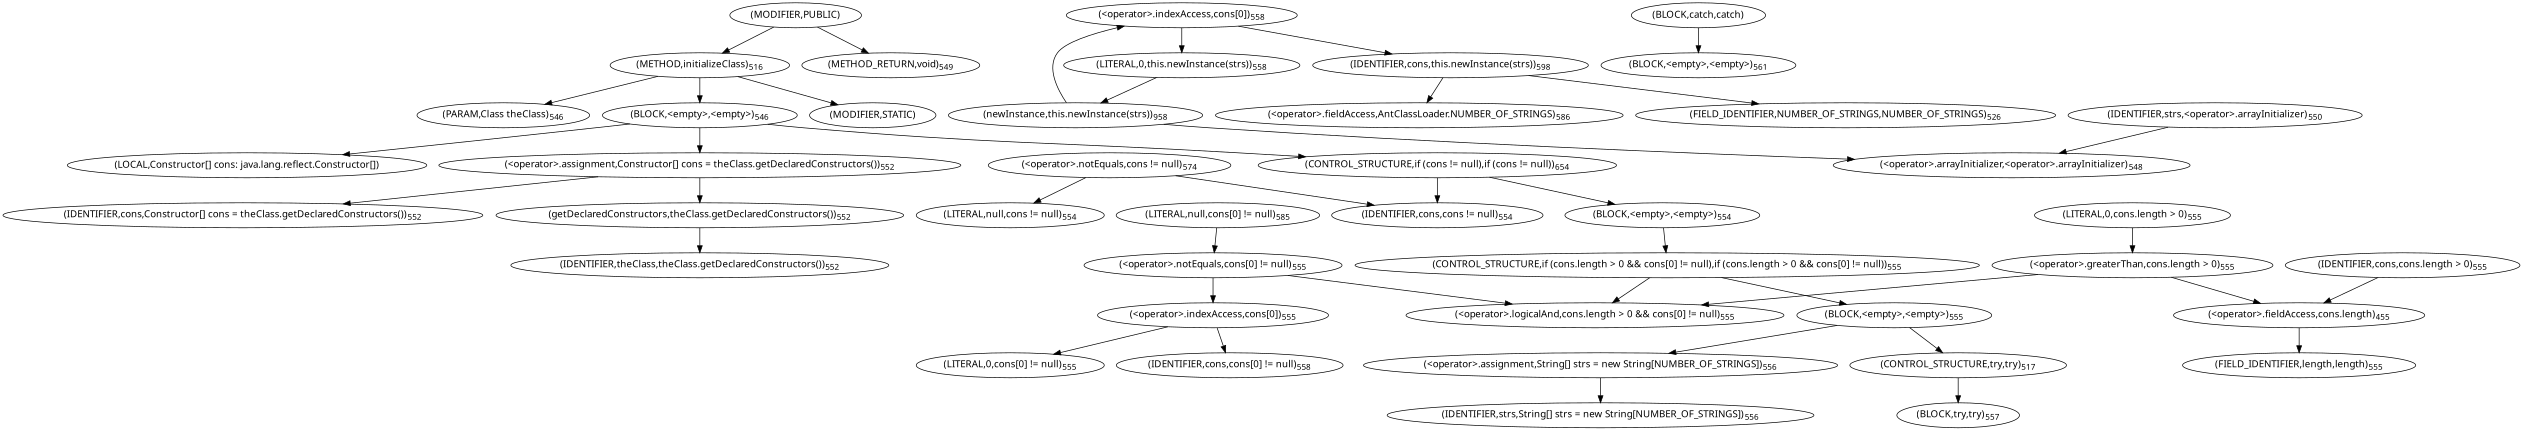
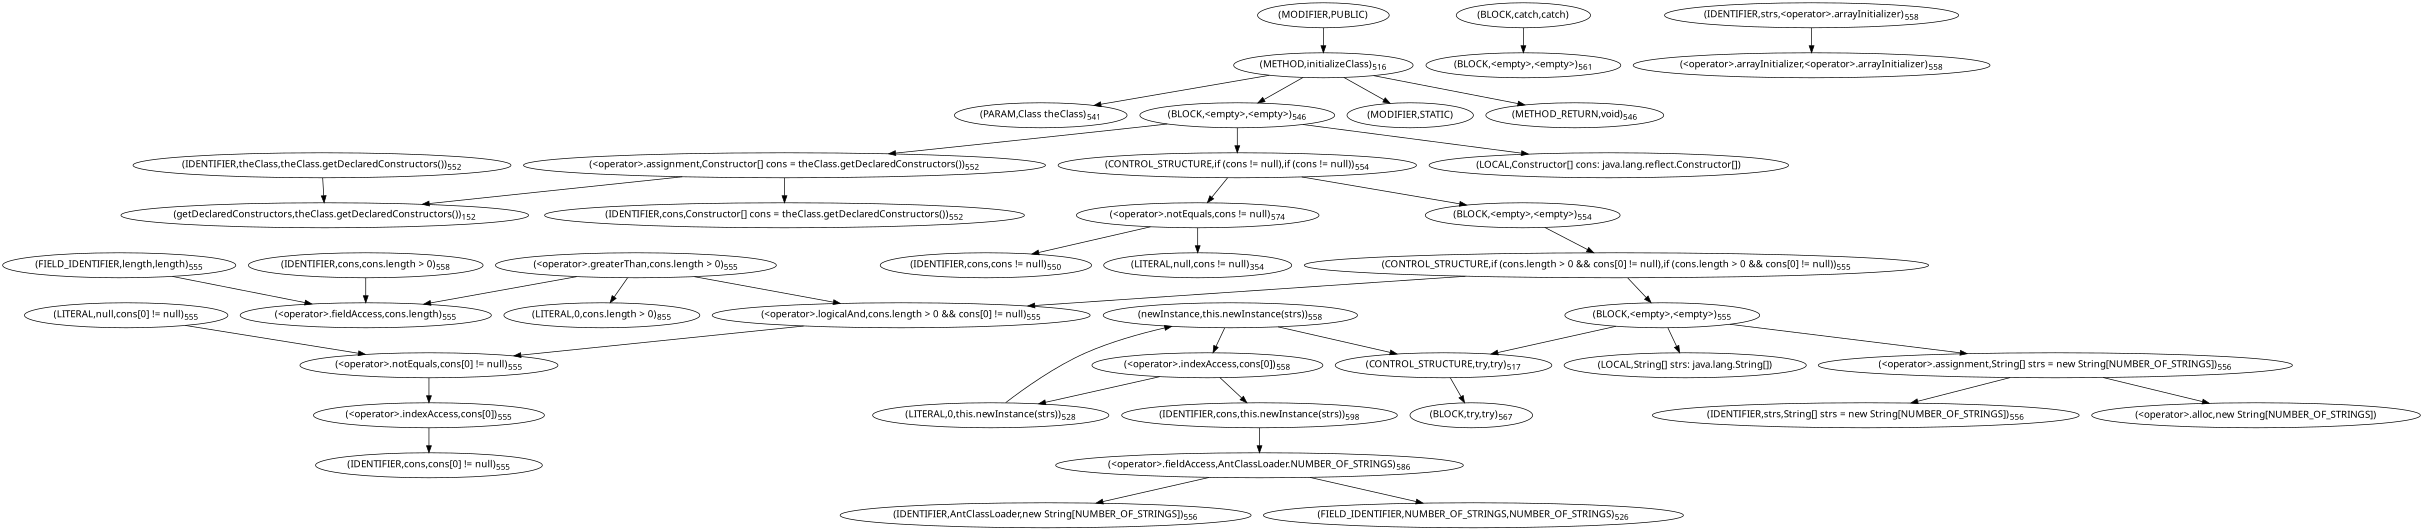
edge "(MODIFIER,PUBLIC)" -> "(METHOD_RETURN,void)": now "(METHOD,initializeClass)" -> "(METHOD_RETURN,void)"
node "(METHOD_RETURN,void)": text "549" -> "546"
node "(LITERAL,0,this.newInstance(strs))": text "558" -> "528"
edge "(IDENTIFIER,cons,this.newInstance(strs))" -> "(FIELD_IDENTIFIER,NUMBER_OF_STRINGS,NUMBER_OF_STRINGS)": now "(<operator>.fieldAccess,AntClassLoader.NUMBER_OF_STRINGS)" -> "(FIELD_IDENTIFIER,NUMBER_OF_STRINGS,NUMBER_OF_STRINGS)"
node "(PARAM,Class theClass)": text "546" -> "541"
node "(newInstance,this.newInstance(strs))": text "958" -> "558"
node "(IDENTIFIER,strs,<operator>.arrayInitializer)": text "550" -> "558"
edge "(newInstance,this.newInstance(strs))" -> "(<operator>.arrayInitializer,<operator>.arrayInitializer)": now "(newInstance,this.newInstance(strs))" -> "(CONTROL_STRUCTURE,try,try)"
node "(CONTROL_STRUCTURE,if (cons != null),if (cons != null))": text "654" -> "554"
node "(<operator>.arrayInitializer,<operator>.arrayInitializer)": text "548" -> "558"
edge "(CONTROL_STRUCTURE,if (cons != null),if (cons != null))" -> "(IDENTIFIER,cons,cons != null)": now "(CONTROL_STRUCTURE,if (cons != null),if (cons != null))" -> "(<operator>.notEquals,cons != null)"
node "(getDeclaredConstructors,theClass.getDeclaredConstructors())": text "552" -> "152"
node "(LITERAL,null,cons != null)": text "554" -> "354"
node "(LITERAL,null,cons[0] != null)": text "585" -> "555"
node "(IDENTIFIER,cons,cons != null)": text "554" -> "550"
node "(LITERAL,0,cons.length > 0)": text "555" -> "855"
edge "(getDeclaredConstructors,theClass.getDeclaredConstructors())" -> "(IDENTIFIER,theClass,theClass.getDeclaredConstructors())": reversed
edge "(LITERAL,0,cons.length > 0)" -> "(<operator>.greaterThan,cons.length > 0)": reversed
node "(IDENTIFIER,cons,cons.length > 0)": text "555" -> "558"
edge "(<operator>.notEquals,cons[0] != null)" -> "(<operator>.logicalAnd,cons.length > 0 && cons[0] != null)": reversed
node "(<operator>.fieldAccess,cons.length)": text "455" -> "555"
edge "(<operator>.fieldAccess,cons.length)" -> "(FIELD_IDENTIFIER,length,length)": reversed
node "(IDENTIFIER,cons,cons[0] != null)": text "558" -> "555"
node "(LITERAL,0,cons[0] != null)": removed
node "(LOCAL,String[] strs: java.lang.String[])": added
node "(BLOCK,try,try)": text "557" -> "567"
node "(<operator>.alloc,new String[NUMBER_OF_STRINGS])": added
node "(IDENTIFIER,AntClassLoader,new String[NUMBER_OF_STRINGS])": added
